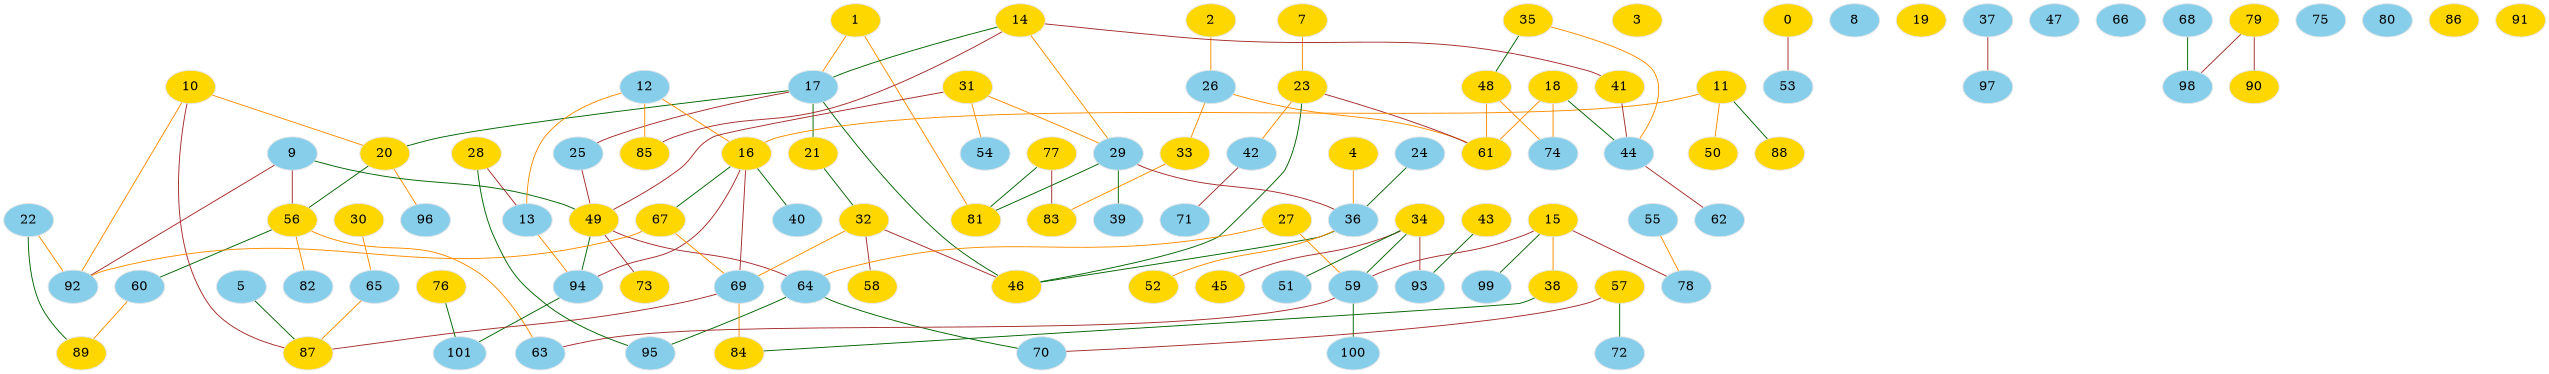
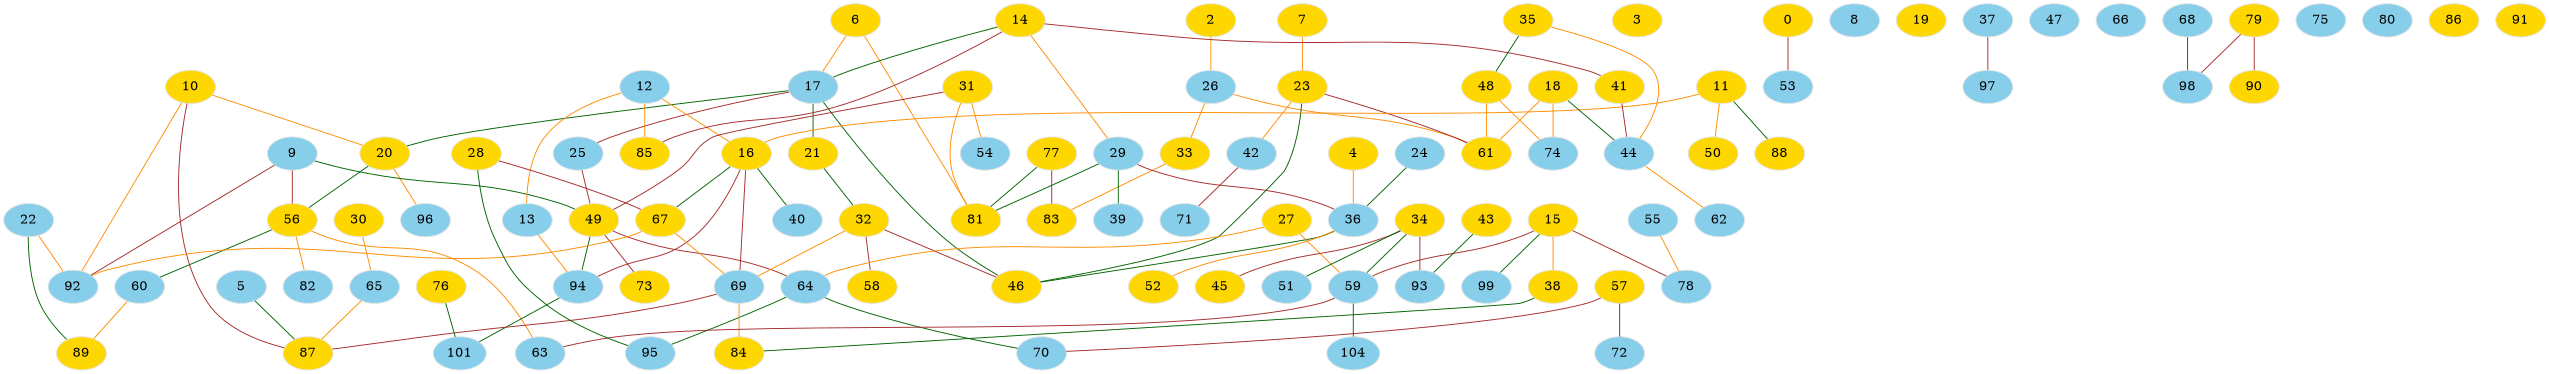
node "1": label "1" -> "6"
edge "31" -- "29": now "31" -- "81"
edge "28" -- "13": now "28" -- "67"
edge "44" -- "62": color brown -> darkorange
node "100": label "100" -> "104"
